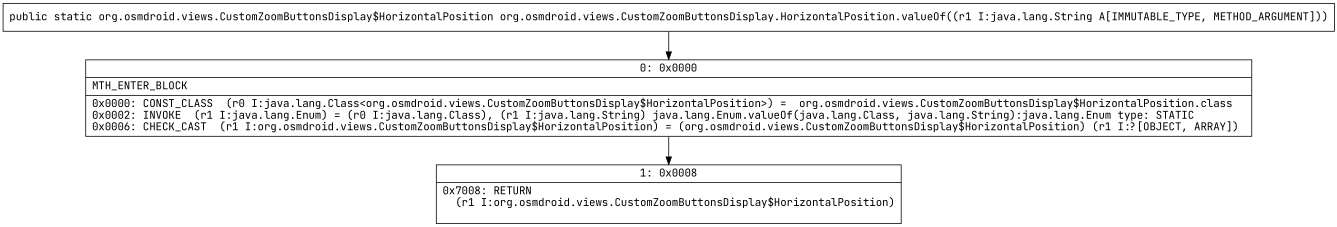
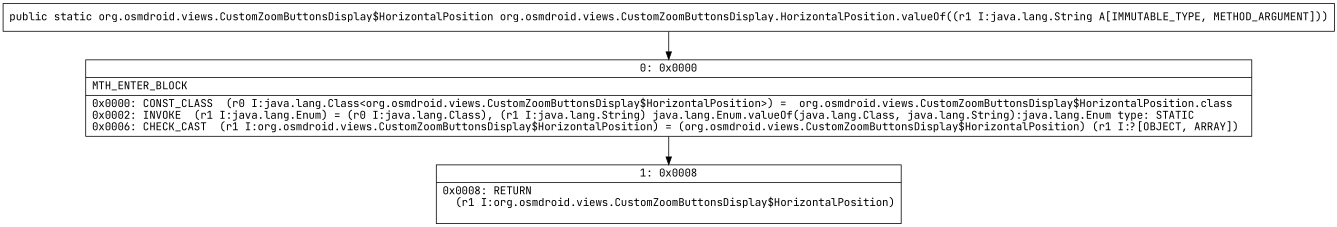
node "1: 0x0008": text "0x7008: RETURN" -> "0x0008: RETURN"
